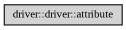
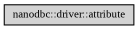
node "driver::driver::attribute": label "driver::driver::attribute" -> "nanodbc::driver::attribute"
